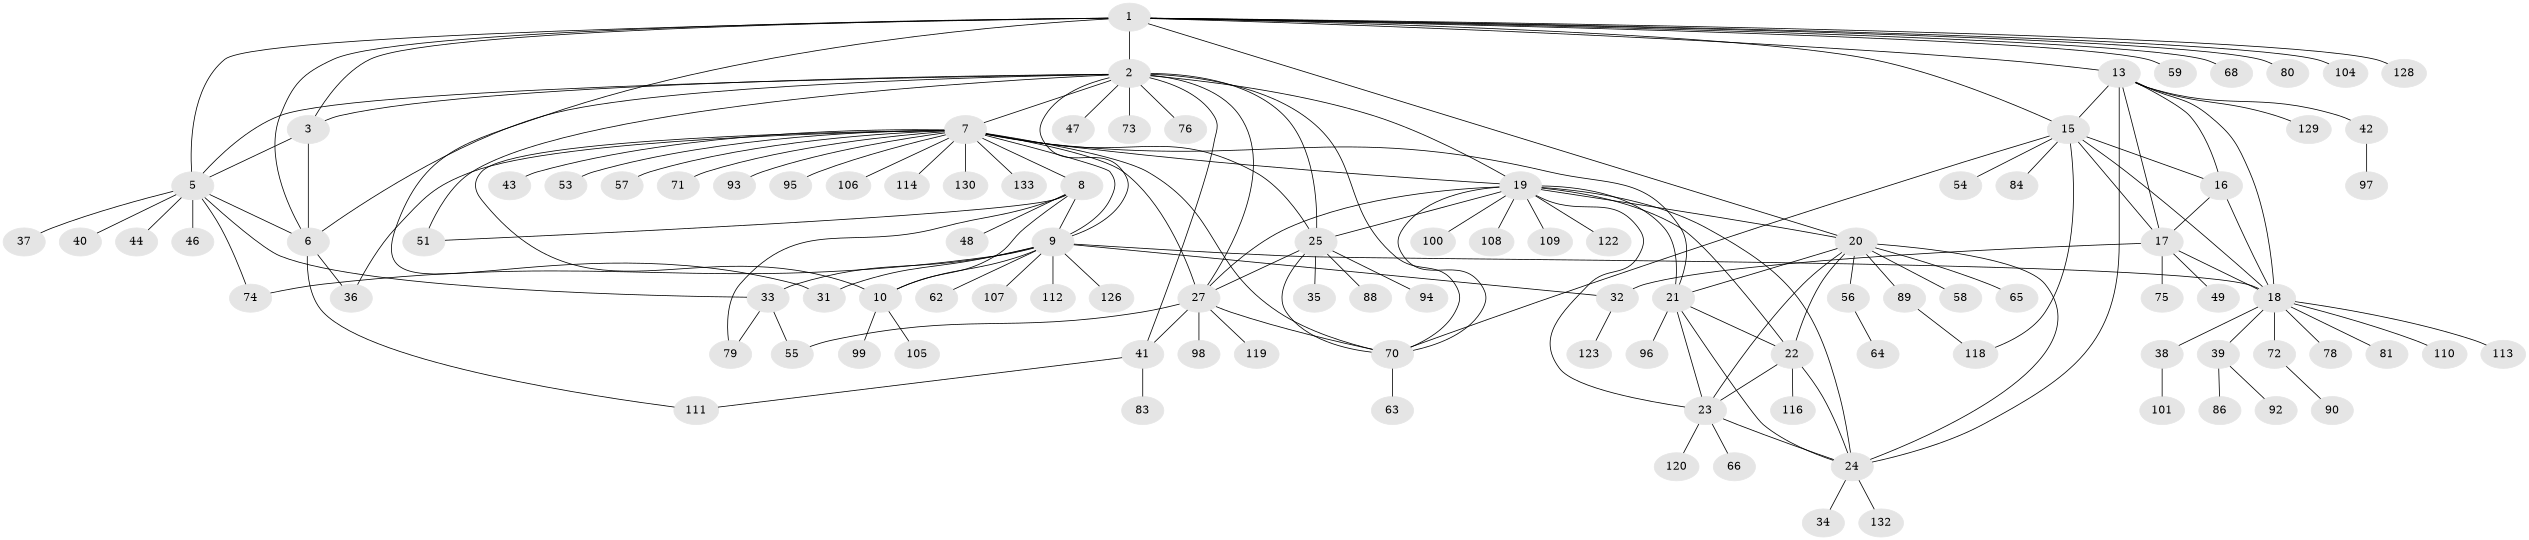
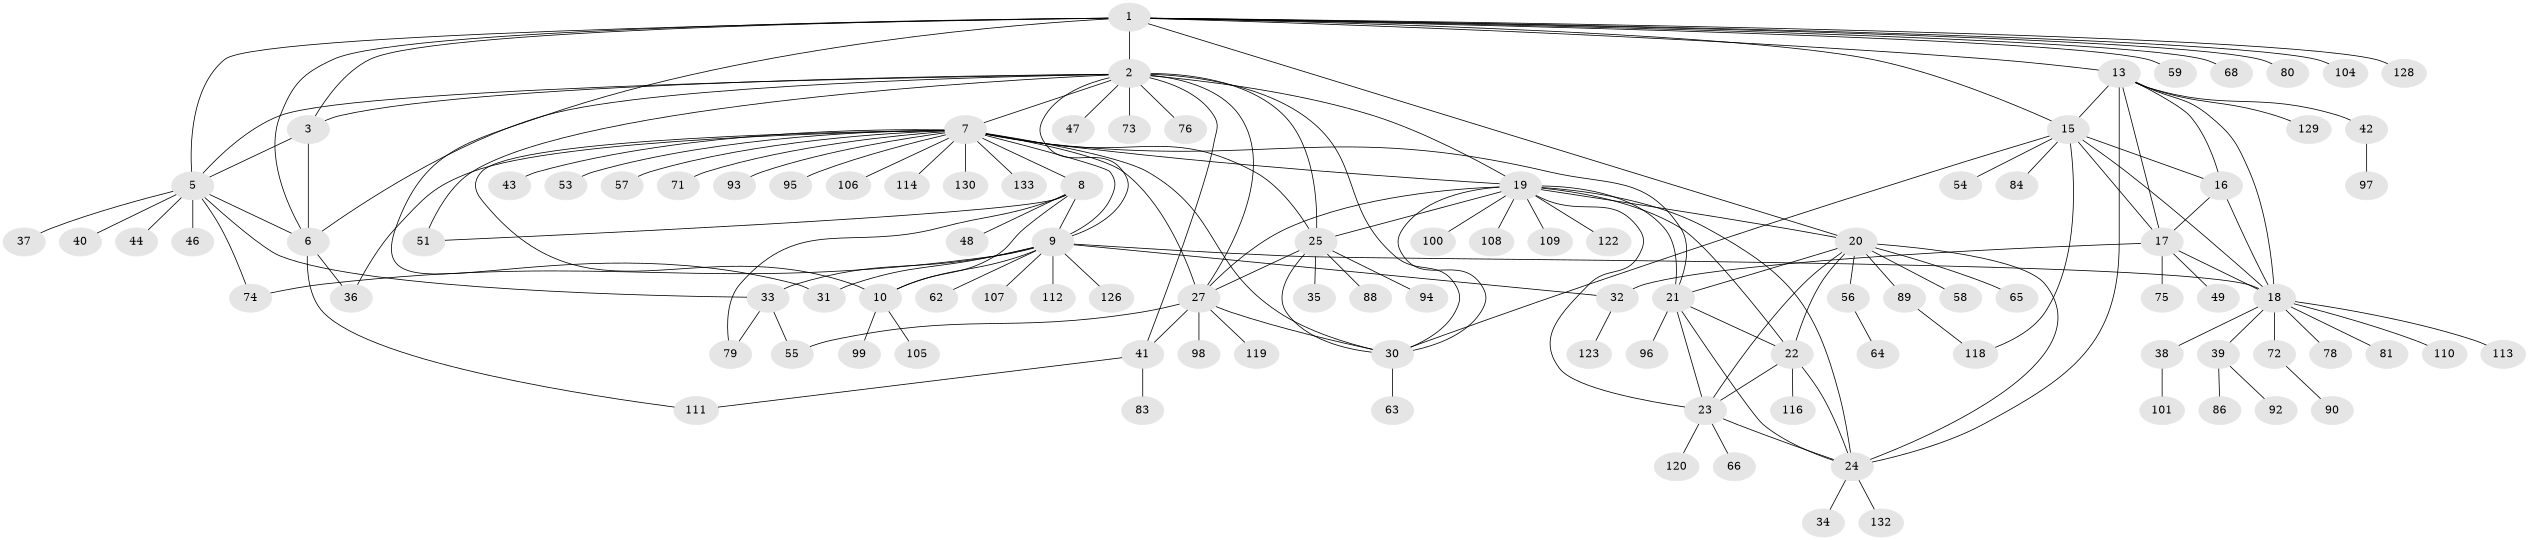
node "70": label "70" -> "30"
